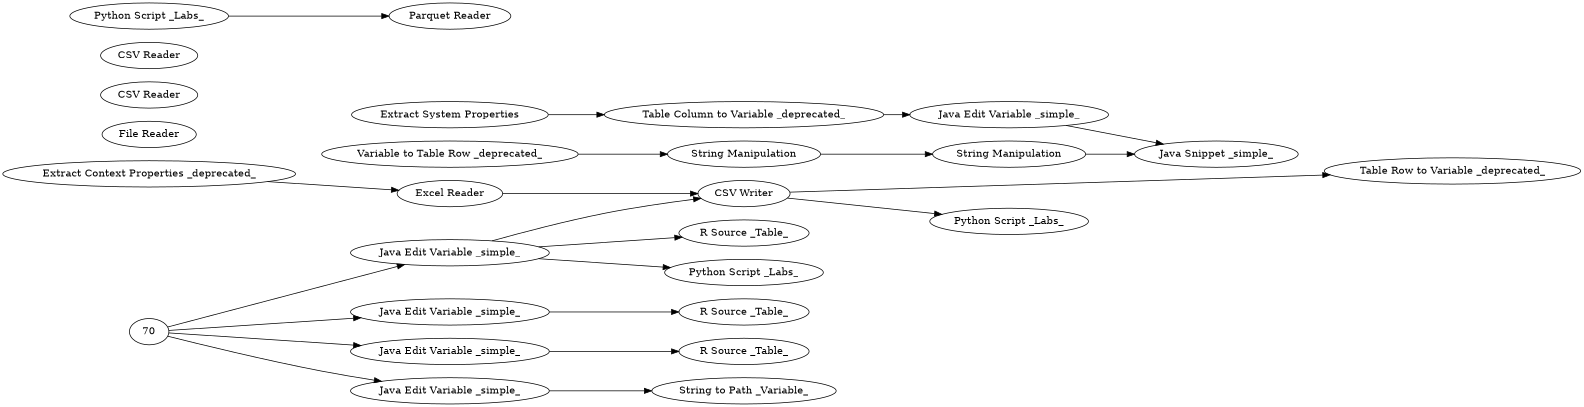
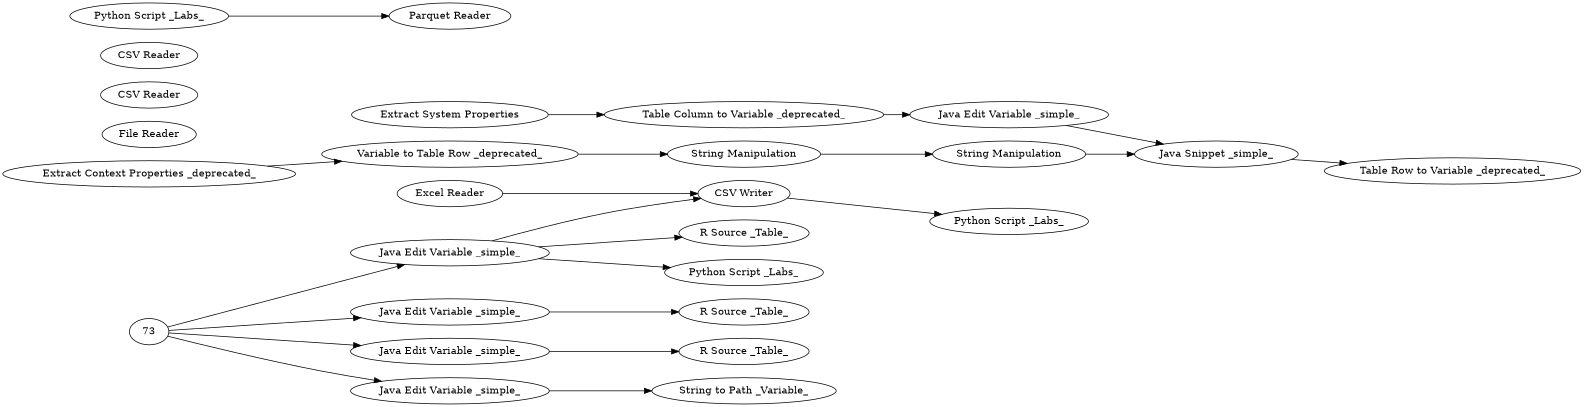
edge "CSV Writer" -> "Table Row to Variable _deprecated_": now "Java Snippet _simple_" -> "Table Row to Variable _deprecated_"
edge "Extract Context Properties _deprecated_" -> "Excel Reader": now "Extract Context Properties _deprecated_" -> "Variable to Table Row _deprecated_"
node "70": label "70" -> "73"
